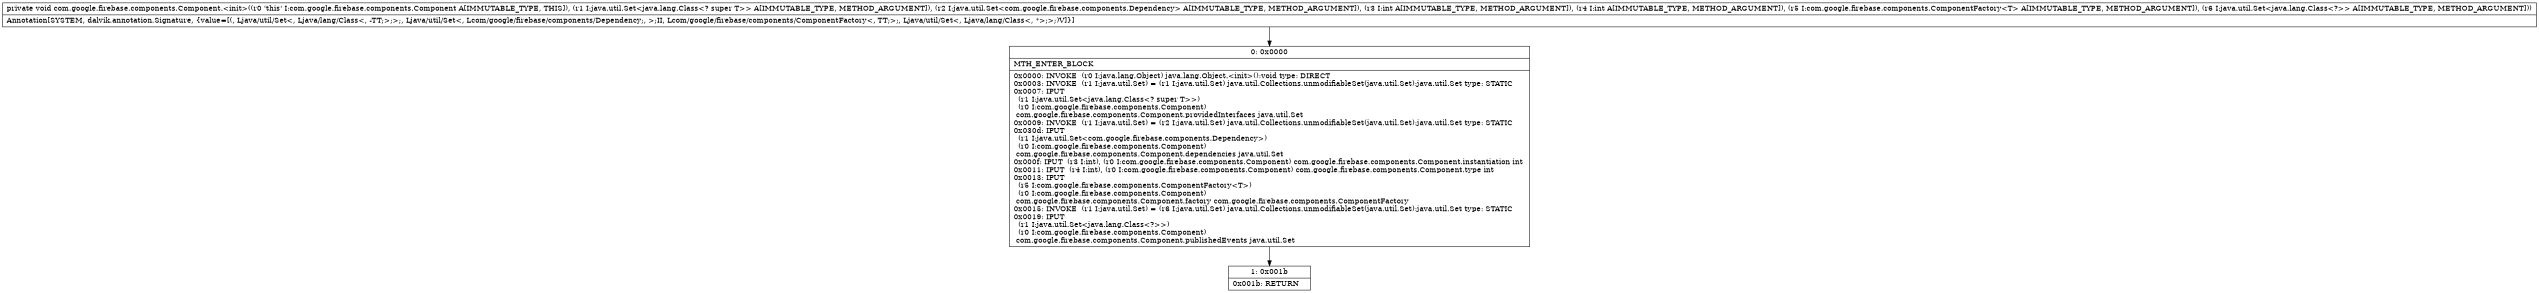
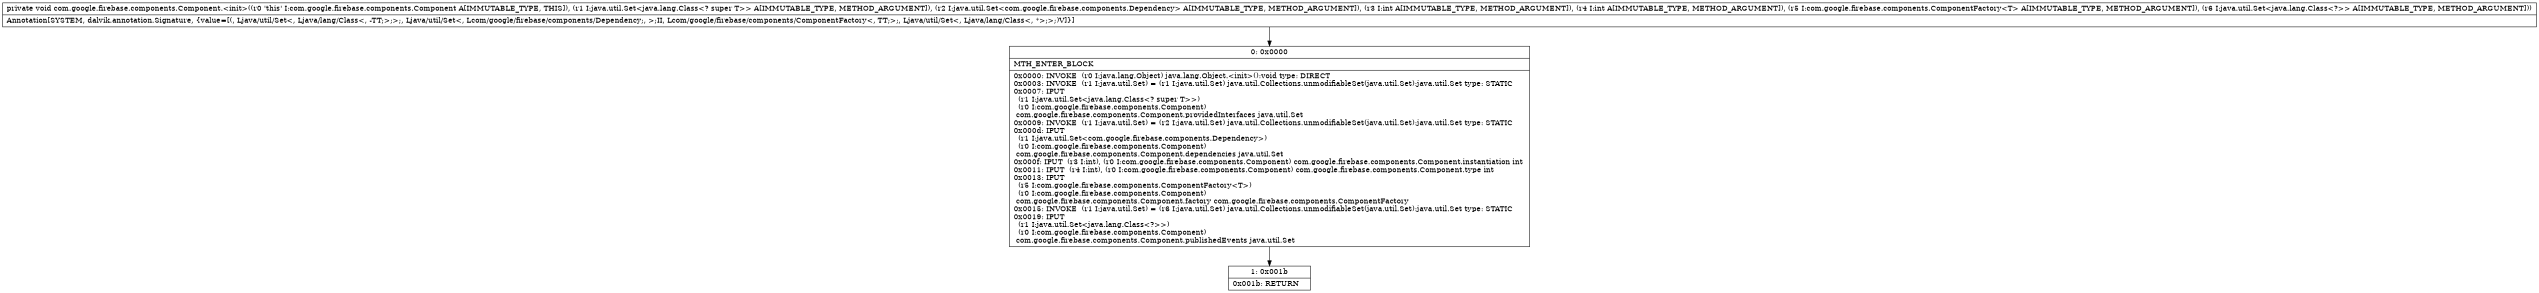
node "0: 0x0000": text "0x030d: IPUT" -> "0x000d: IPUT"
